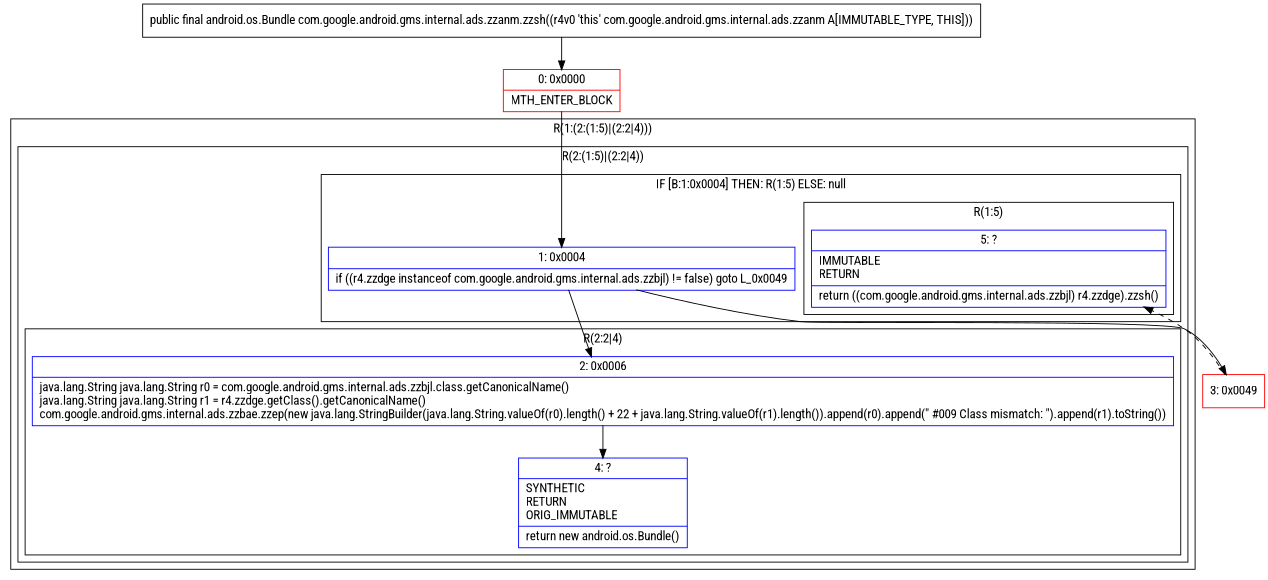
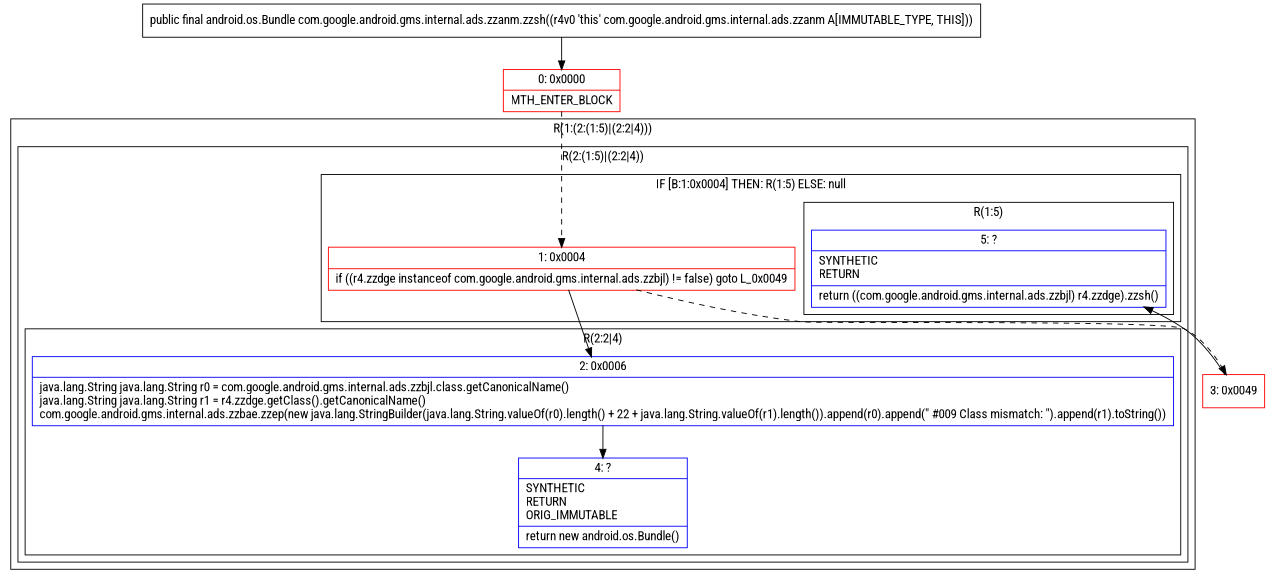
edge "0: 0x0000" -> "1: 0x0004": style solid -> dashed
node "5: ?": text "IMMUTABLE" -> "SYNTHETIC"
node "1: 0x0004": color blue -> red
edge "1: 0x0004" -> "3: 0x0049": style solid -> dashed
edge "3: 0x0049" -> "5: ?": style dashed -> solid
